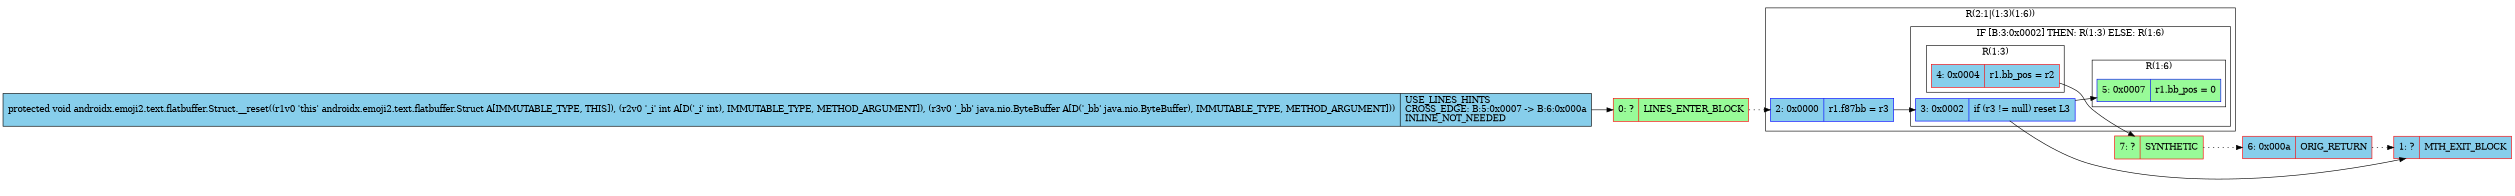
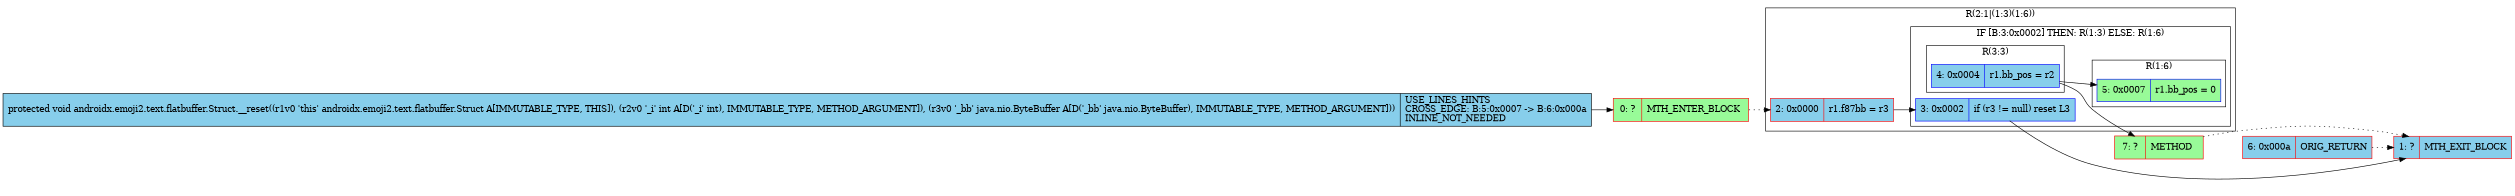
cluster "R(1:3)": label "R(1:3)" -> "R(3:3)"
node "4: 0x0004": color red -> blue
edge "3: 0x0002" -> "5: 0x0007": now "4: 0x0004" -> "5: 0x0007"
node "0: ?": text "LINES_ENTER_BLOCK" -> "MTH_ENTER_BLOCK"
node "2: 0x0000": color blue -> red
node "7: ?": text "SYNTHETIC" -> "METHOD"
edge "7: ?" -> "6: 0x000a": now "7: ?" -> "1: ?"
